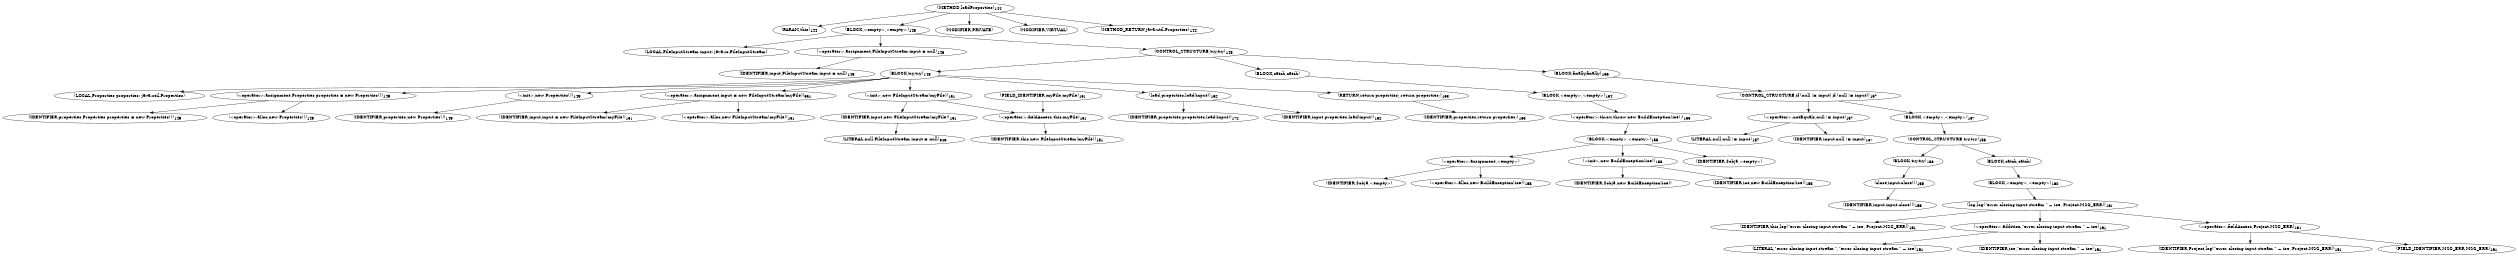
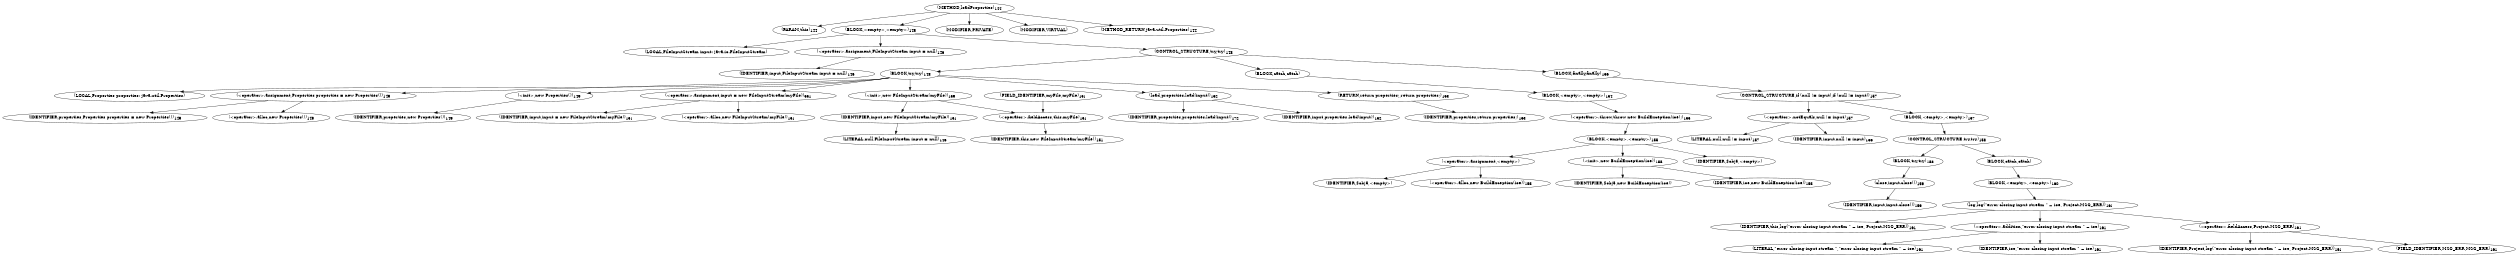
node "(<init>,new FileInputStream(myFile))": text "151" -> "159"
node "(LITERAL,null,FileInputStream input = null)": text "846" -> "146"
node "(IDENTIFIER,input,null != input)": text "157" -> "156"
